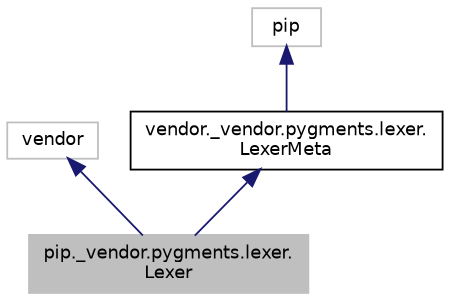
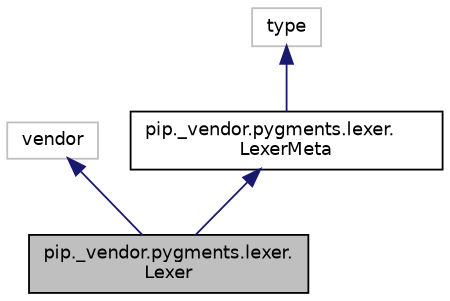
node "pip": label "pip" -> "type"
node "vendor._vendor.pygments.lexer. LexerMeta": label "vendor._vendor.pygments.lexer. LexerMeta" -> "pip._vendor.pygments.lexer. LexerMeta"
node "pip._vendor.pygments.lexer. Lexer": color grey75 -> black
